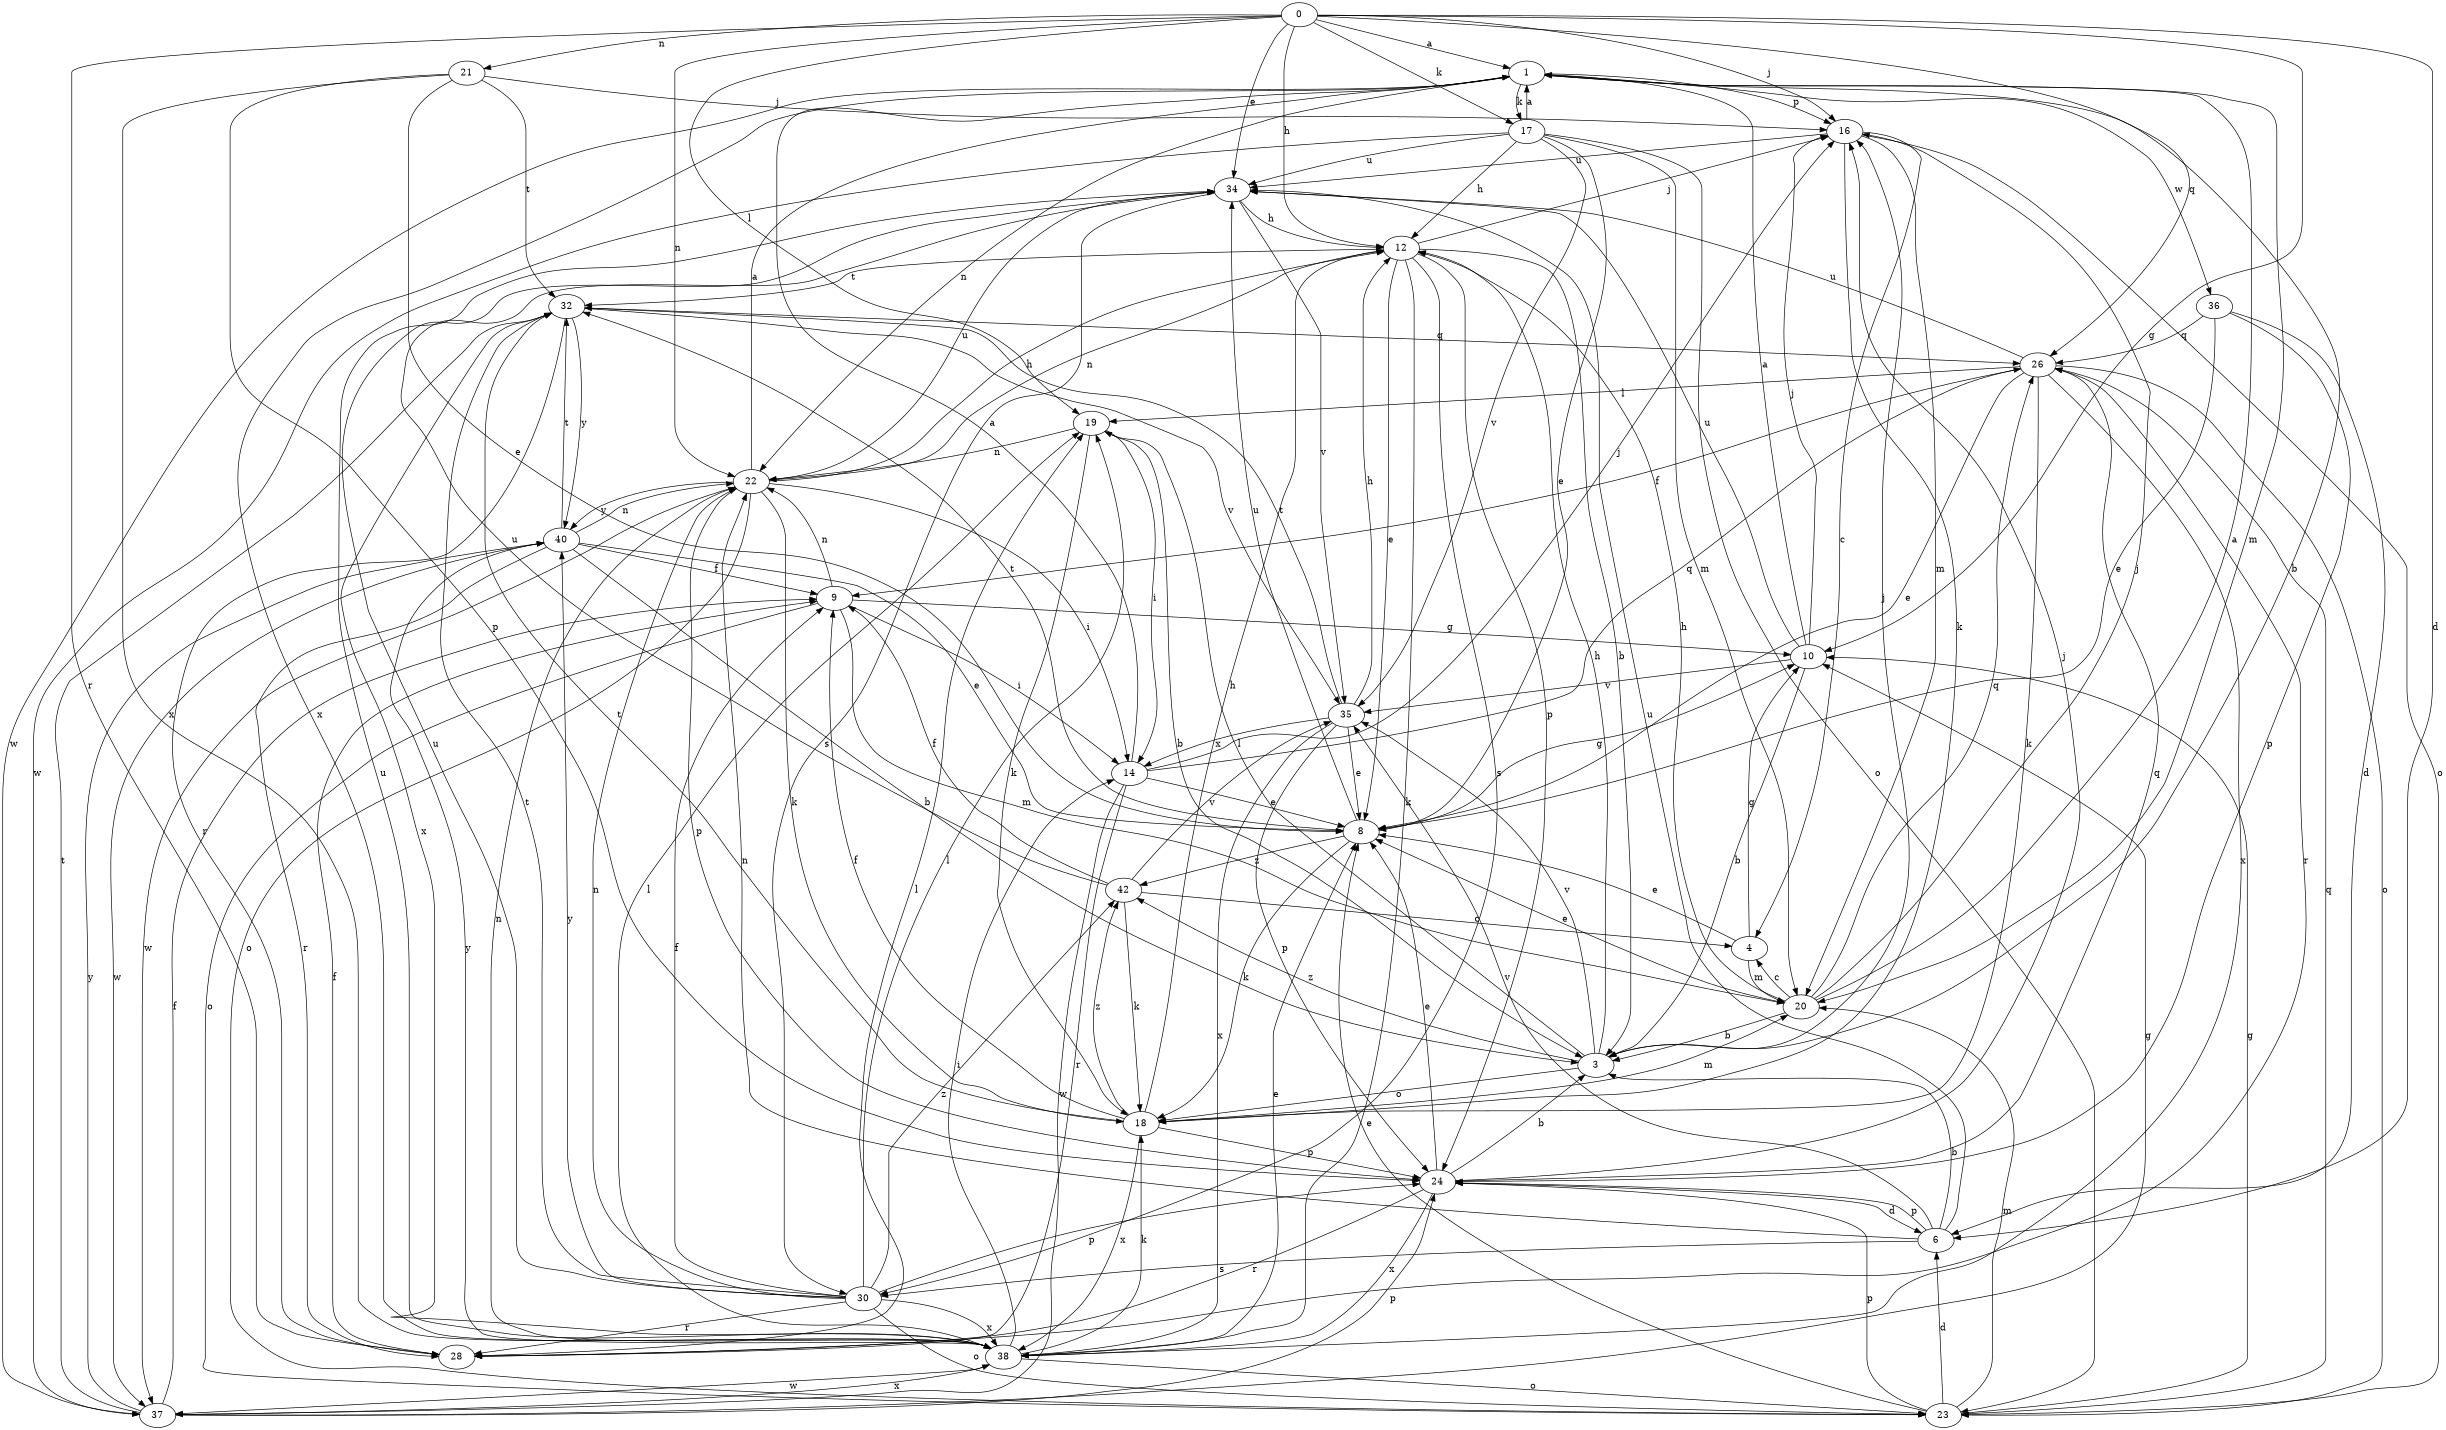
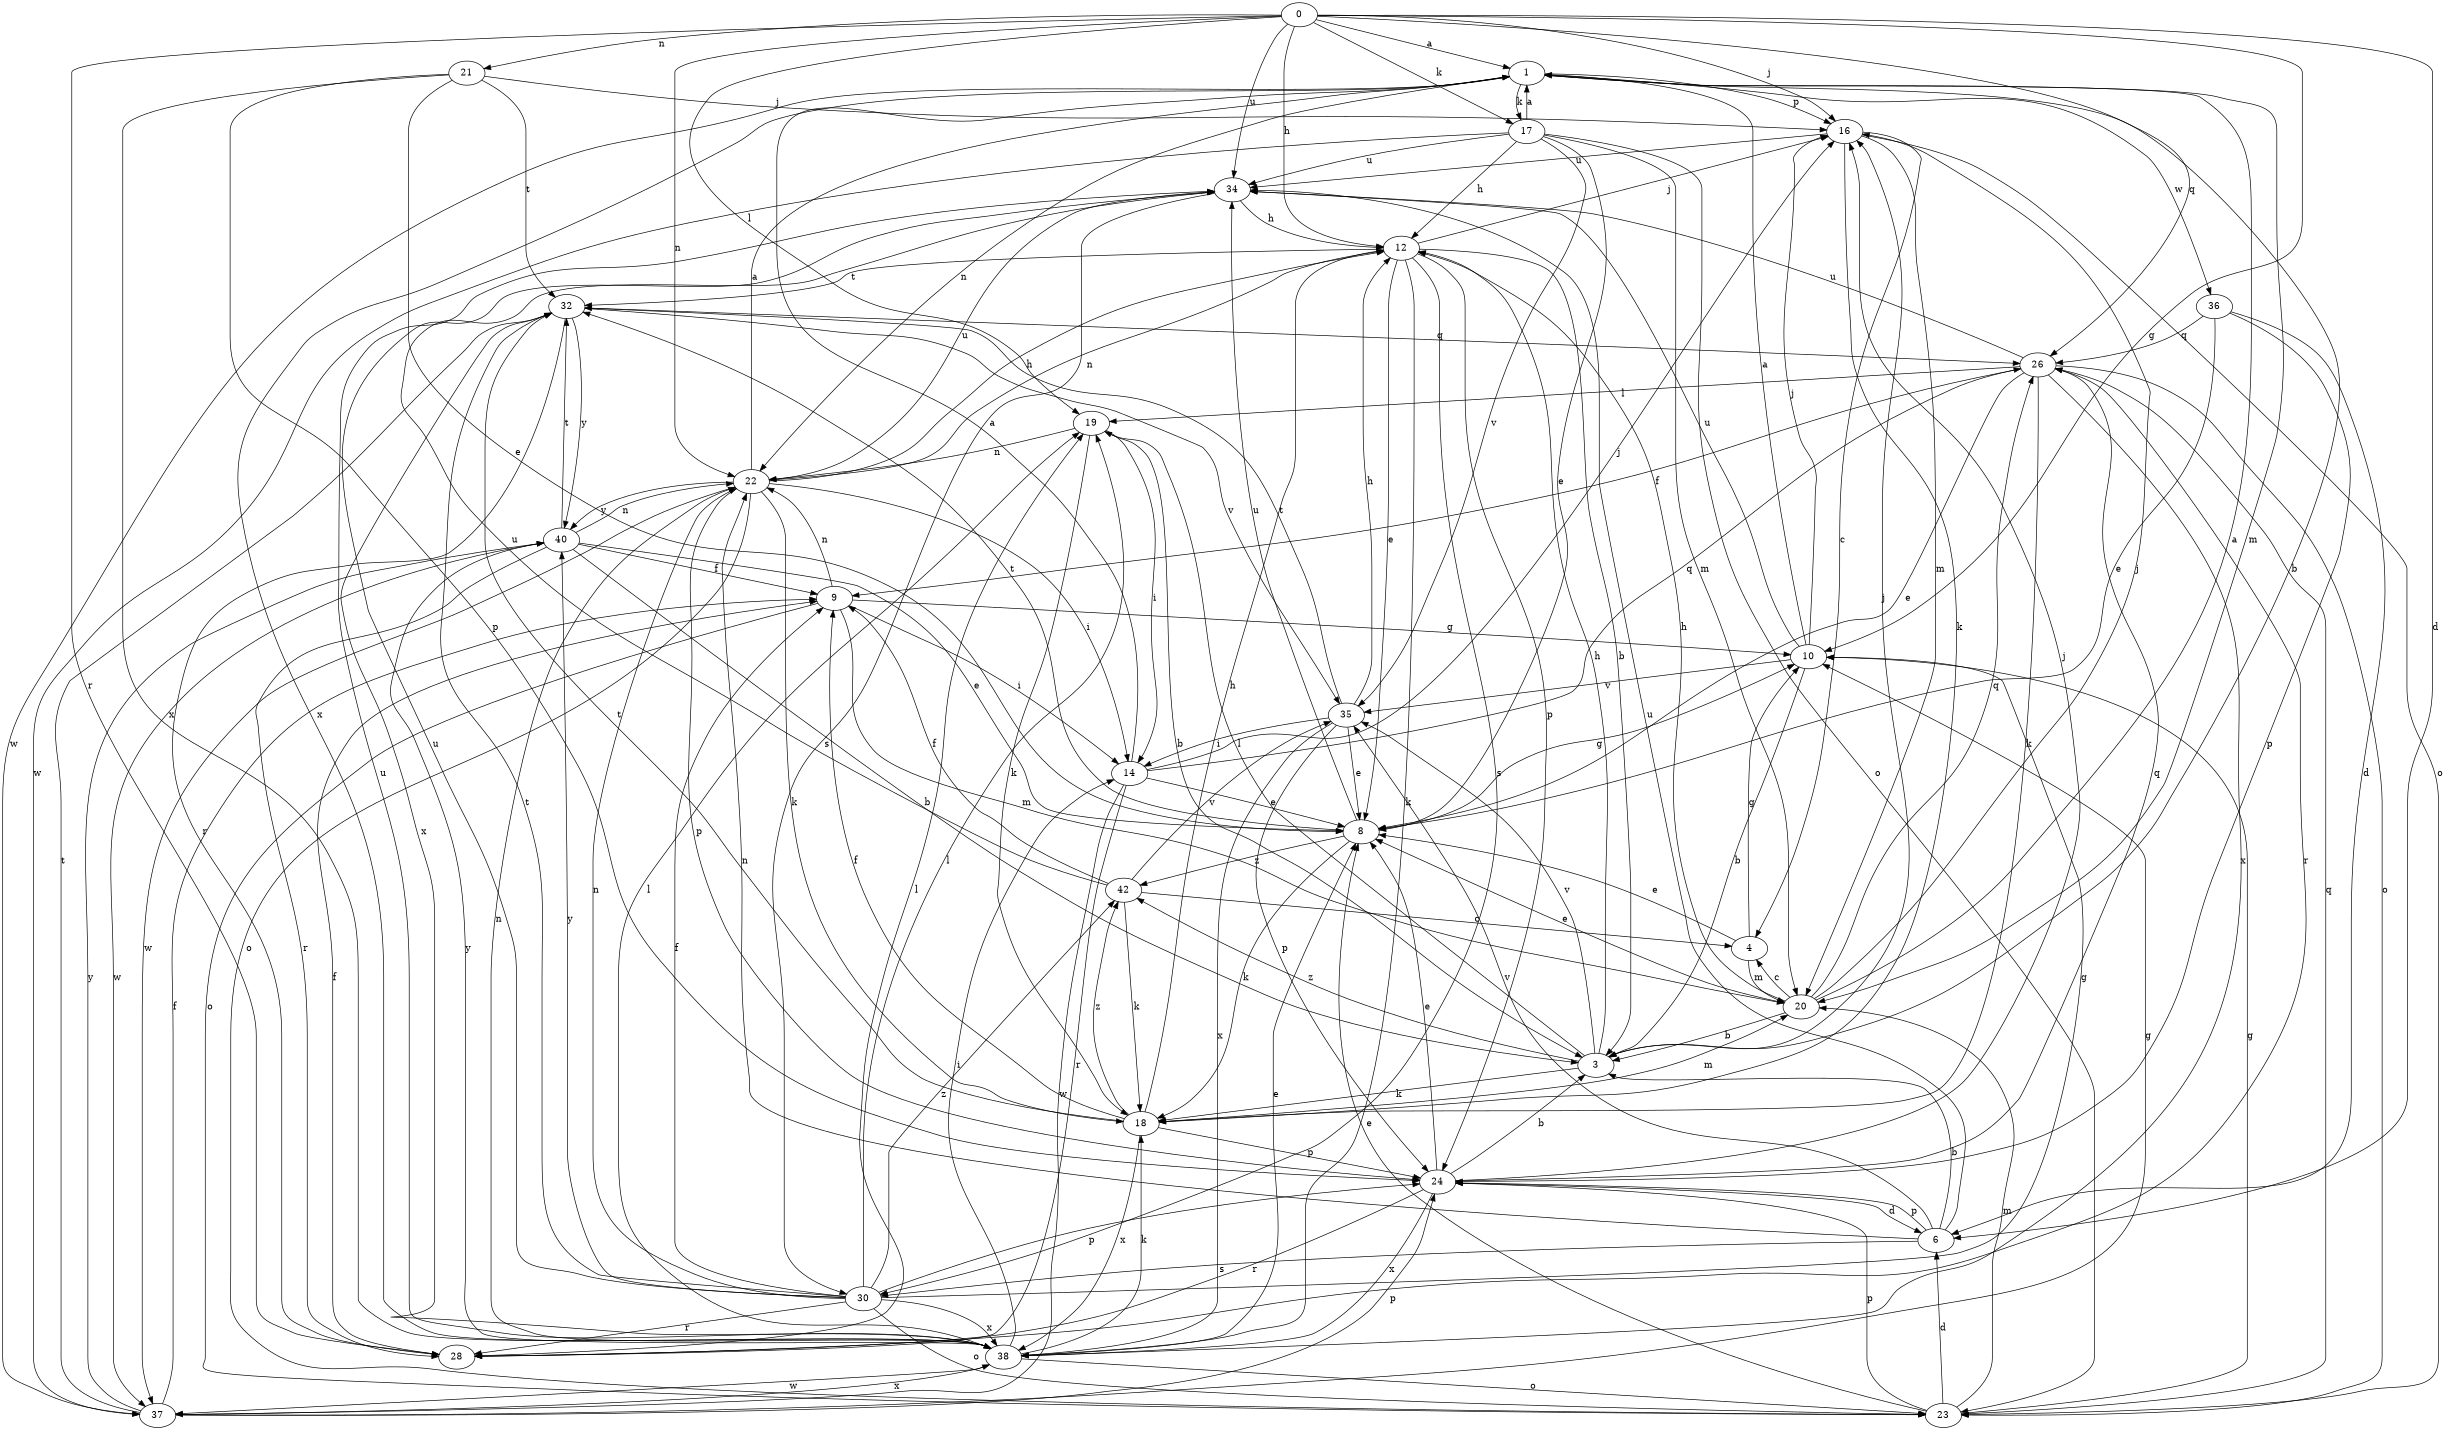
edge "0" -> "34": label "e" -> "u"
edge "34" -> "35": removed, label "v"
edge "35" -> "14": label "x" -> "i"
edge "3" -> "18": label "o" -> "k"
edge "30" -> "10": added, label "g"
